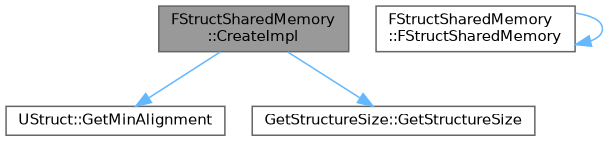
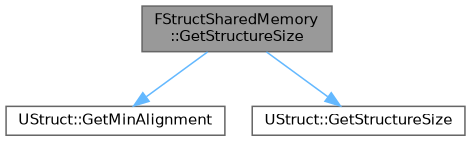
node "FStructSharedMemory ::CreateImpl": label "FStructSharedMemory ::CreateImpl" -> "FStructSharedMemory ::GetStructureSize"
node "FStructSharedMemory ::FStructSharedMemory": removed
node "GetStructureSize::GetStructureSize": label "GetStructureSize::GetStructureSize" -> "UStruct::GetStructureSize"
